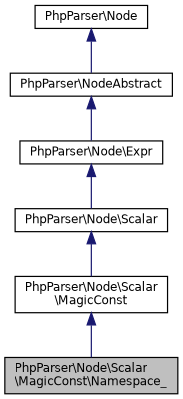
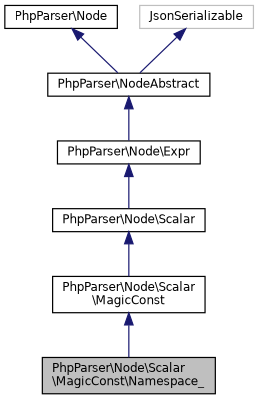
node "JsonSerializable": added
